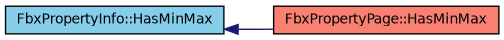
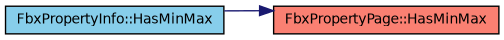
edge "FbxPropertyPage::HasMinMax" -> "FbxPropertyInfo::HasMinMax": reversed
